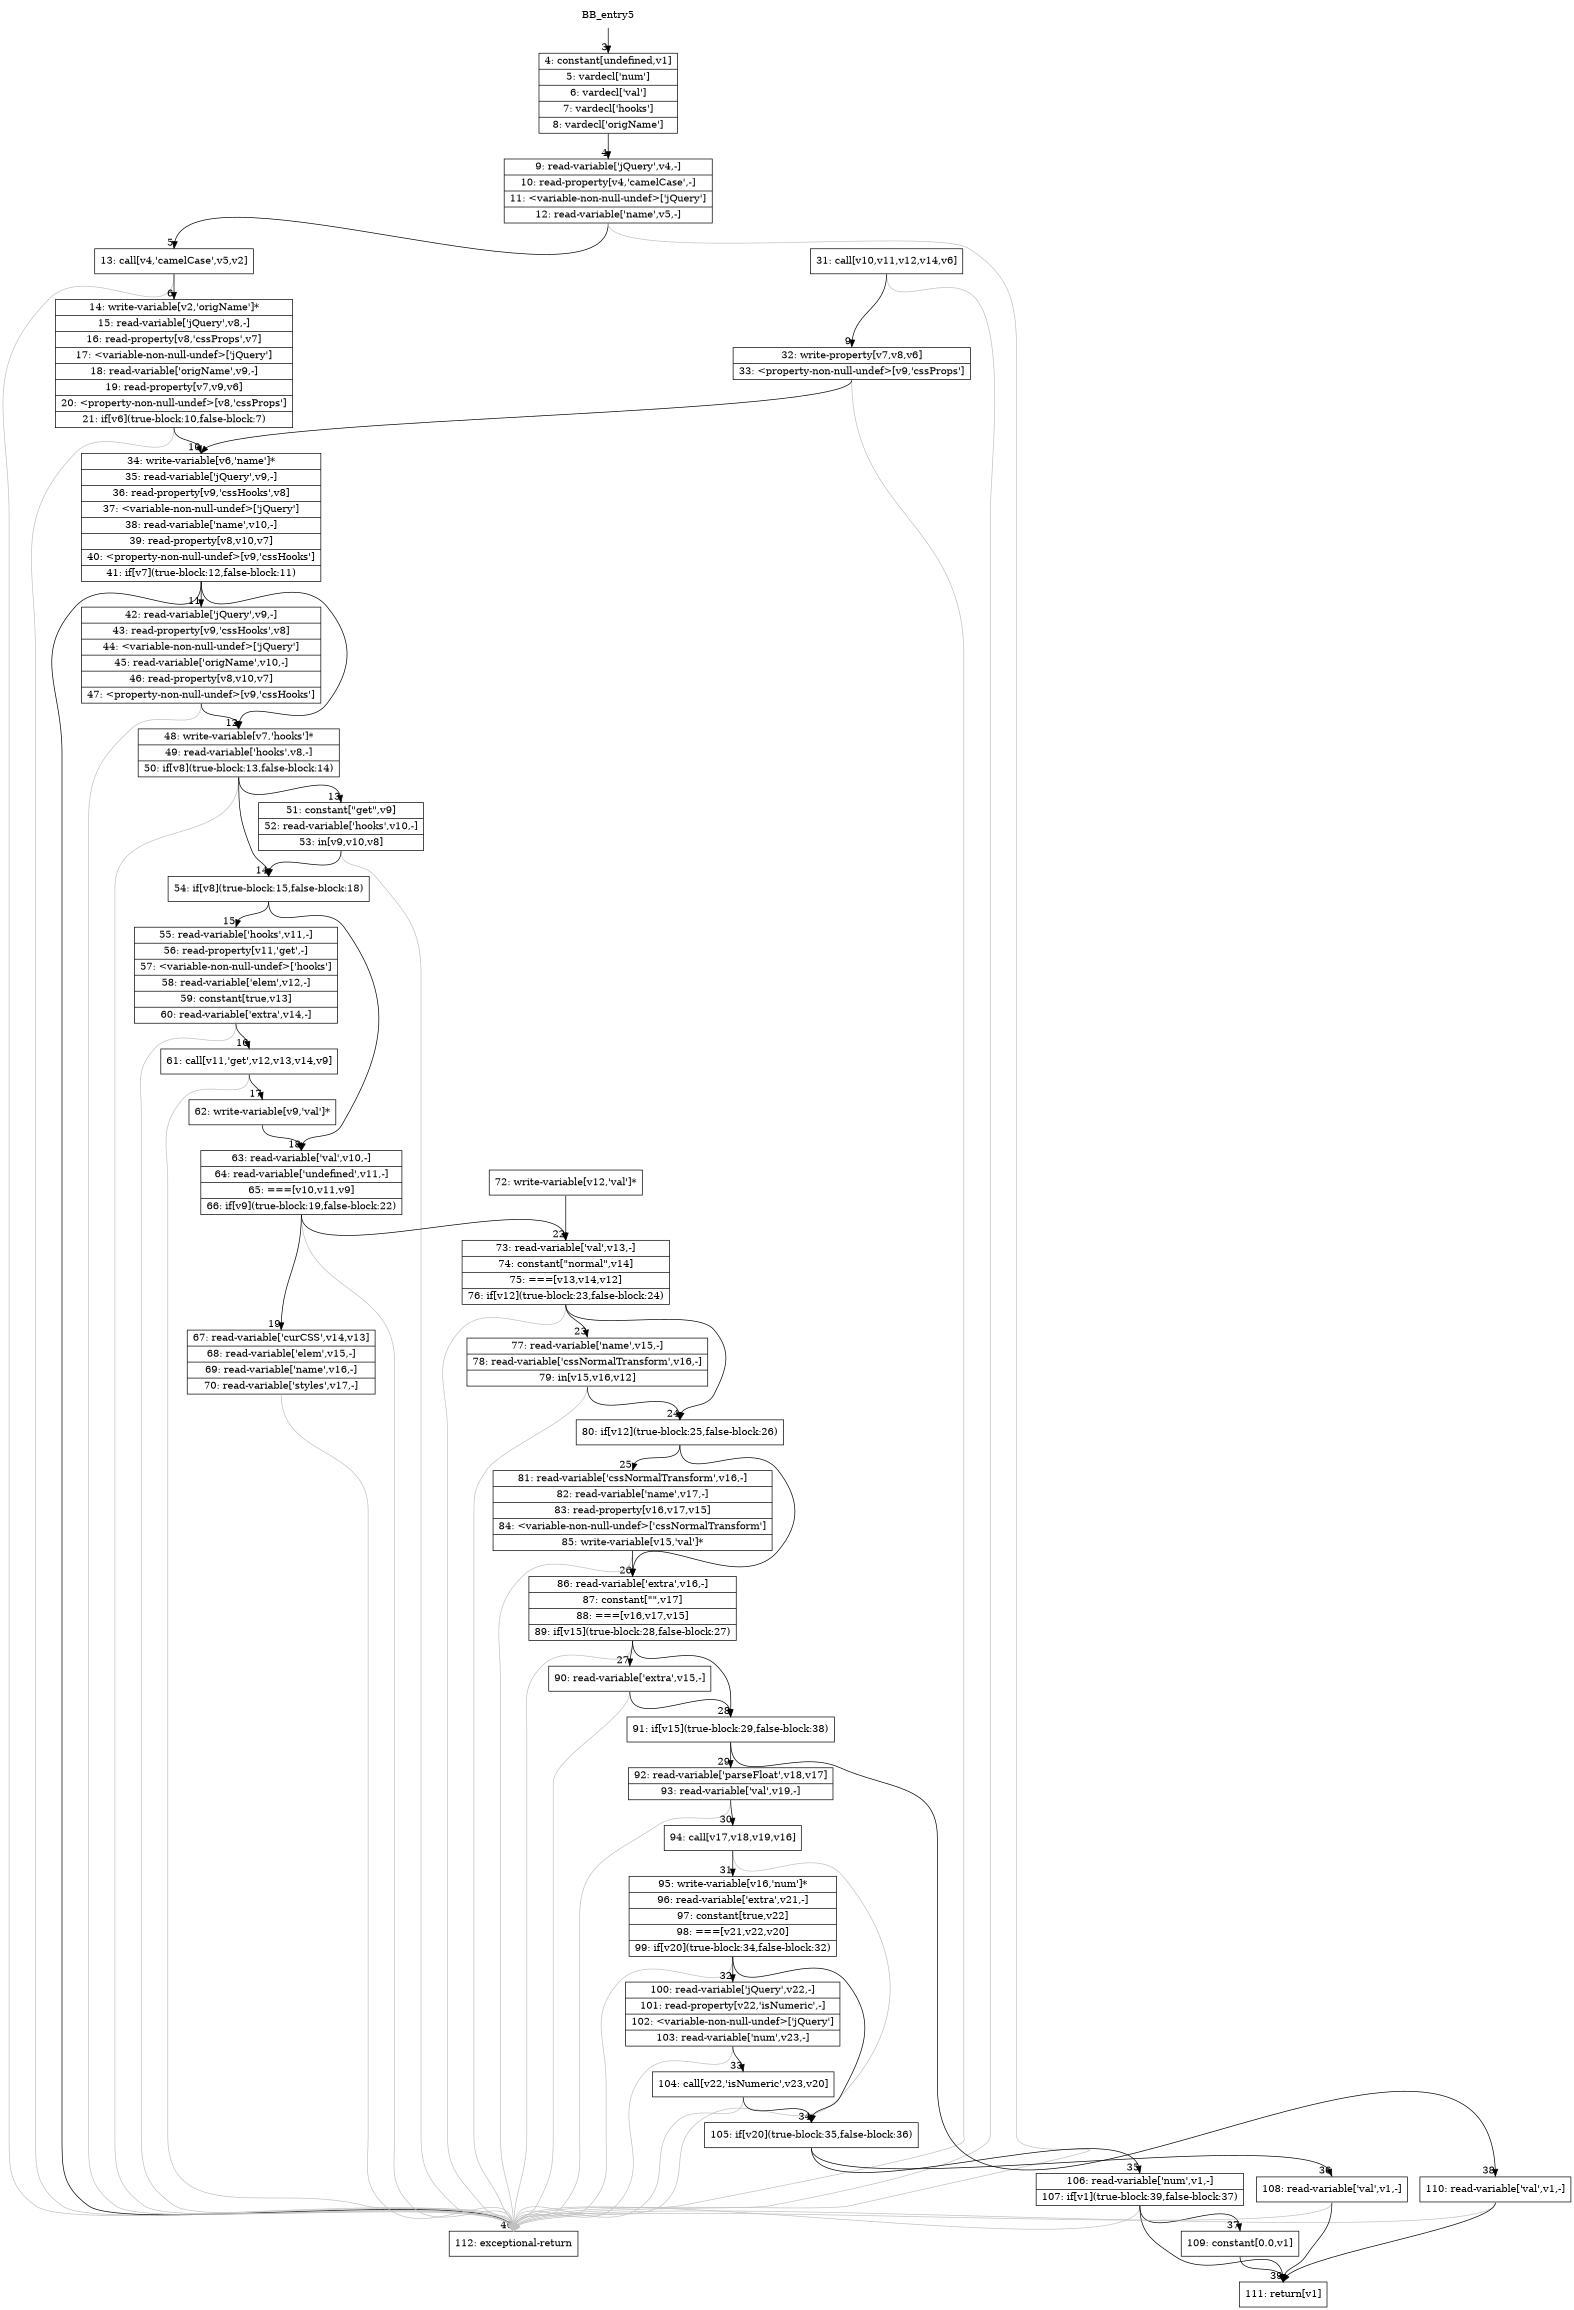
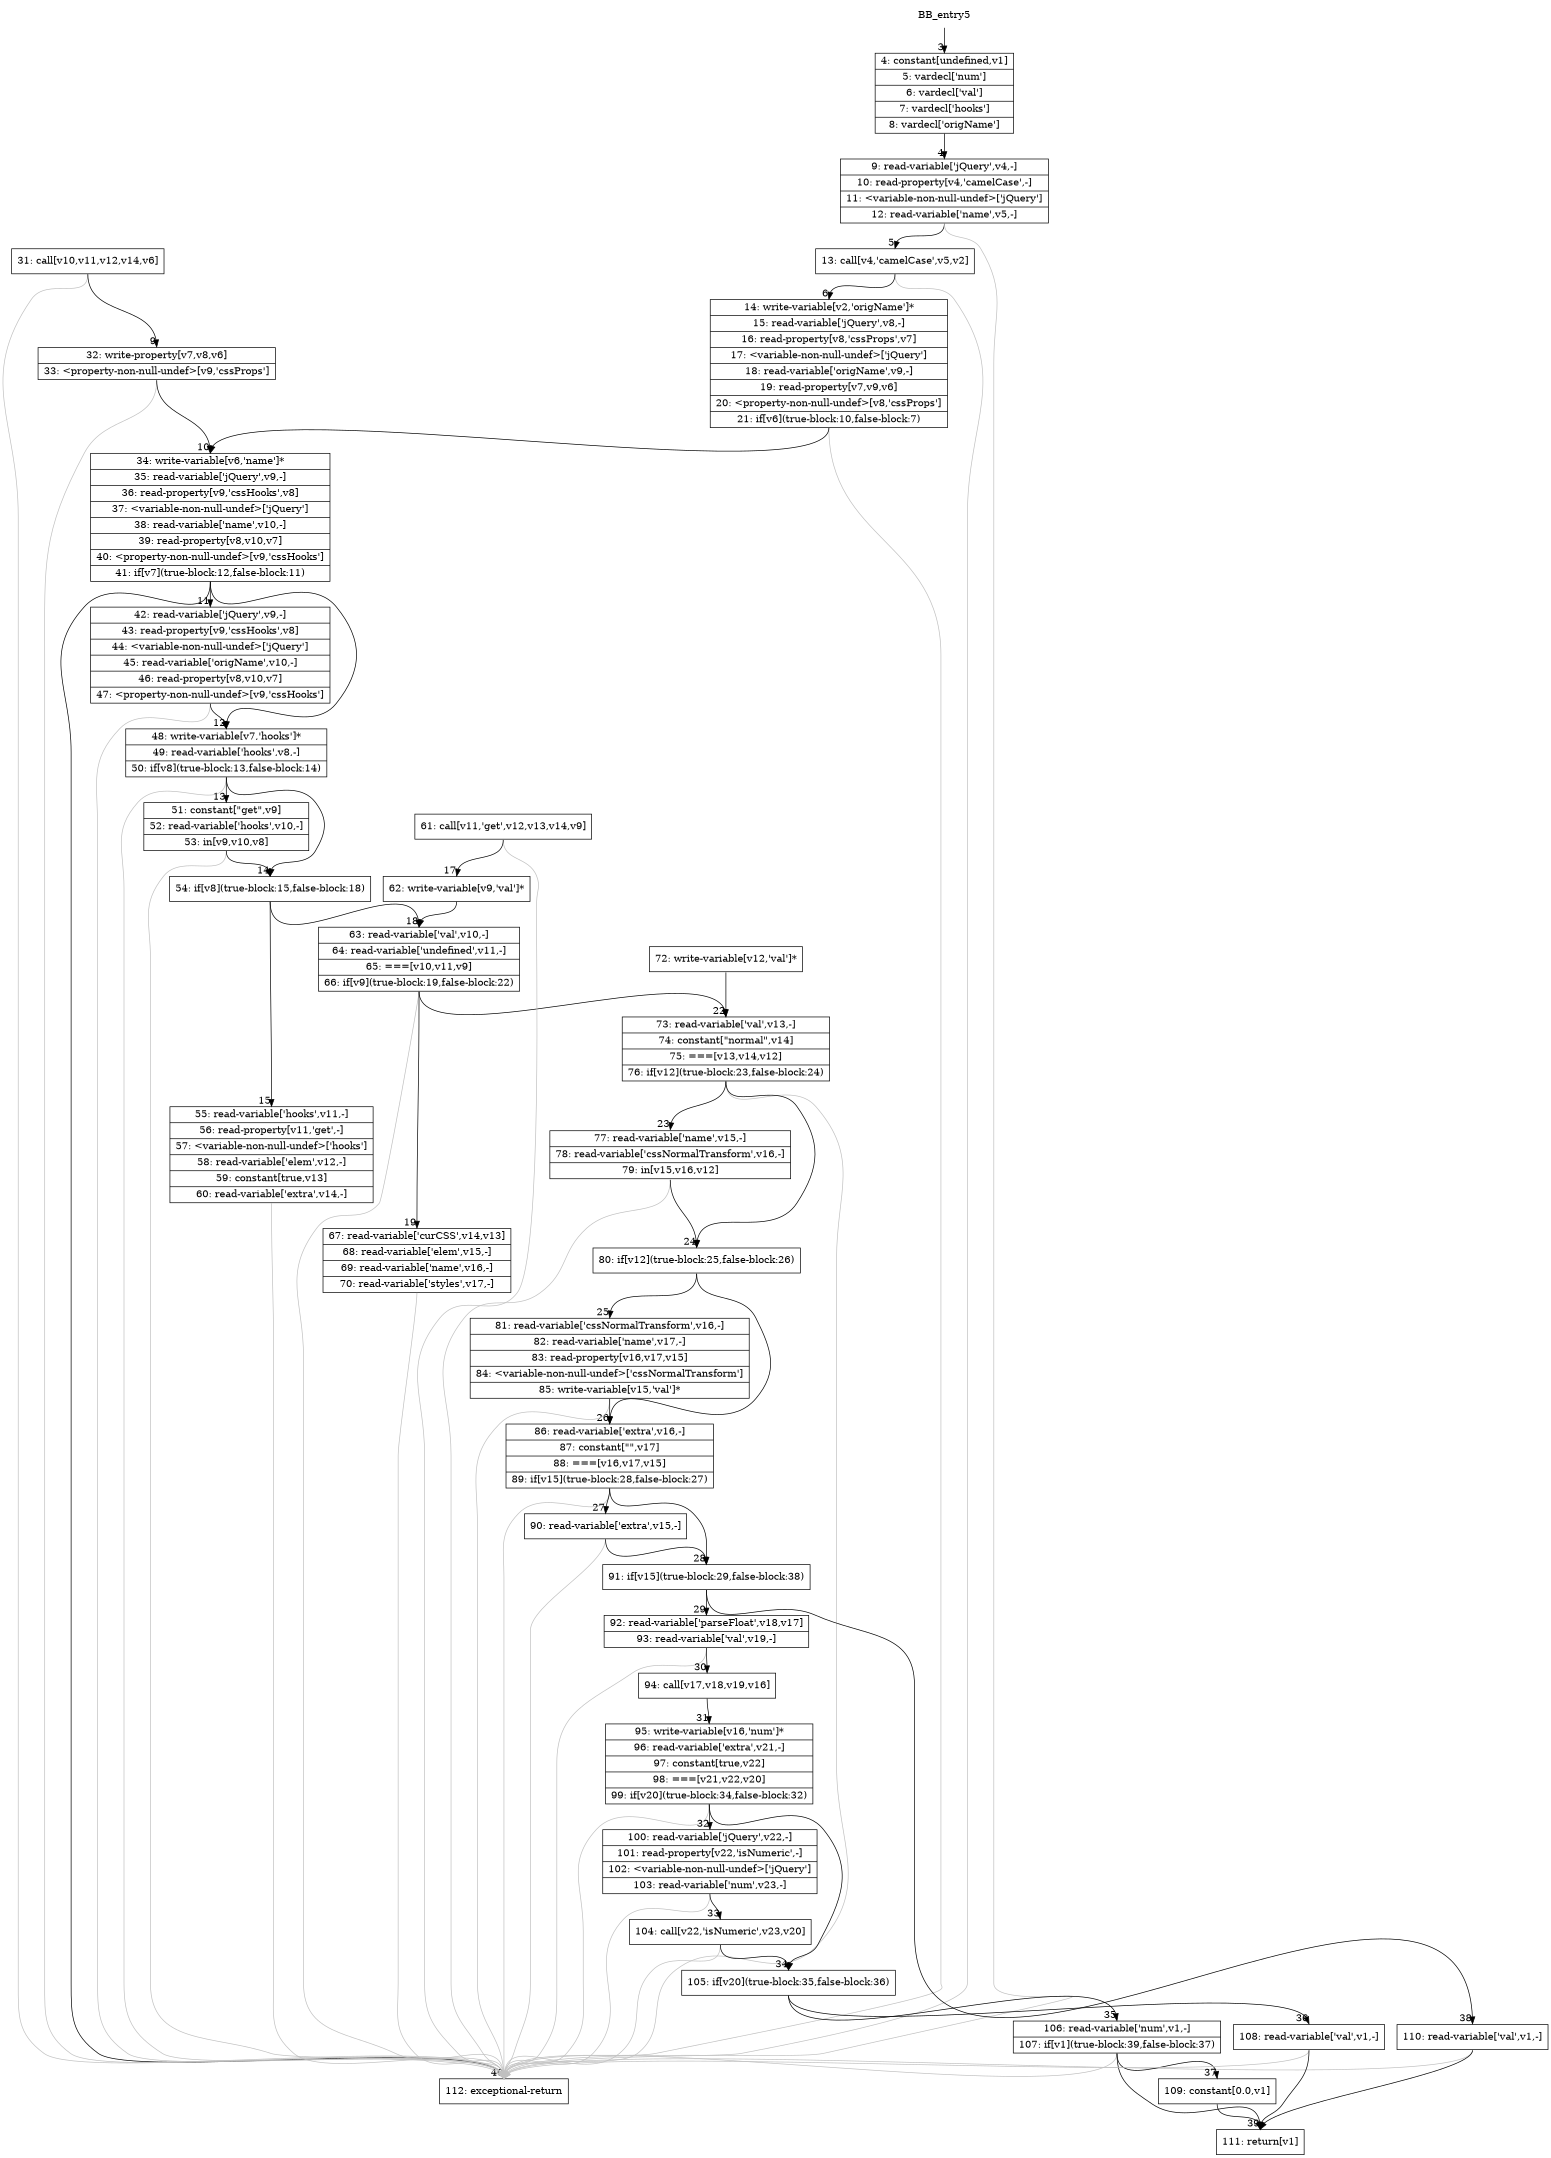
edge "55: read-variable['hooks',v11,-]" -> "61: call[v11,'get',v12,v13,v14,v9]": removed
edge "94: call[v17,v18,v19,v16]" -> "112: exceptional-return": removed
